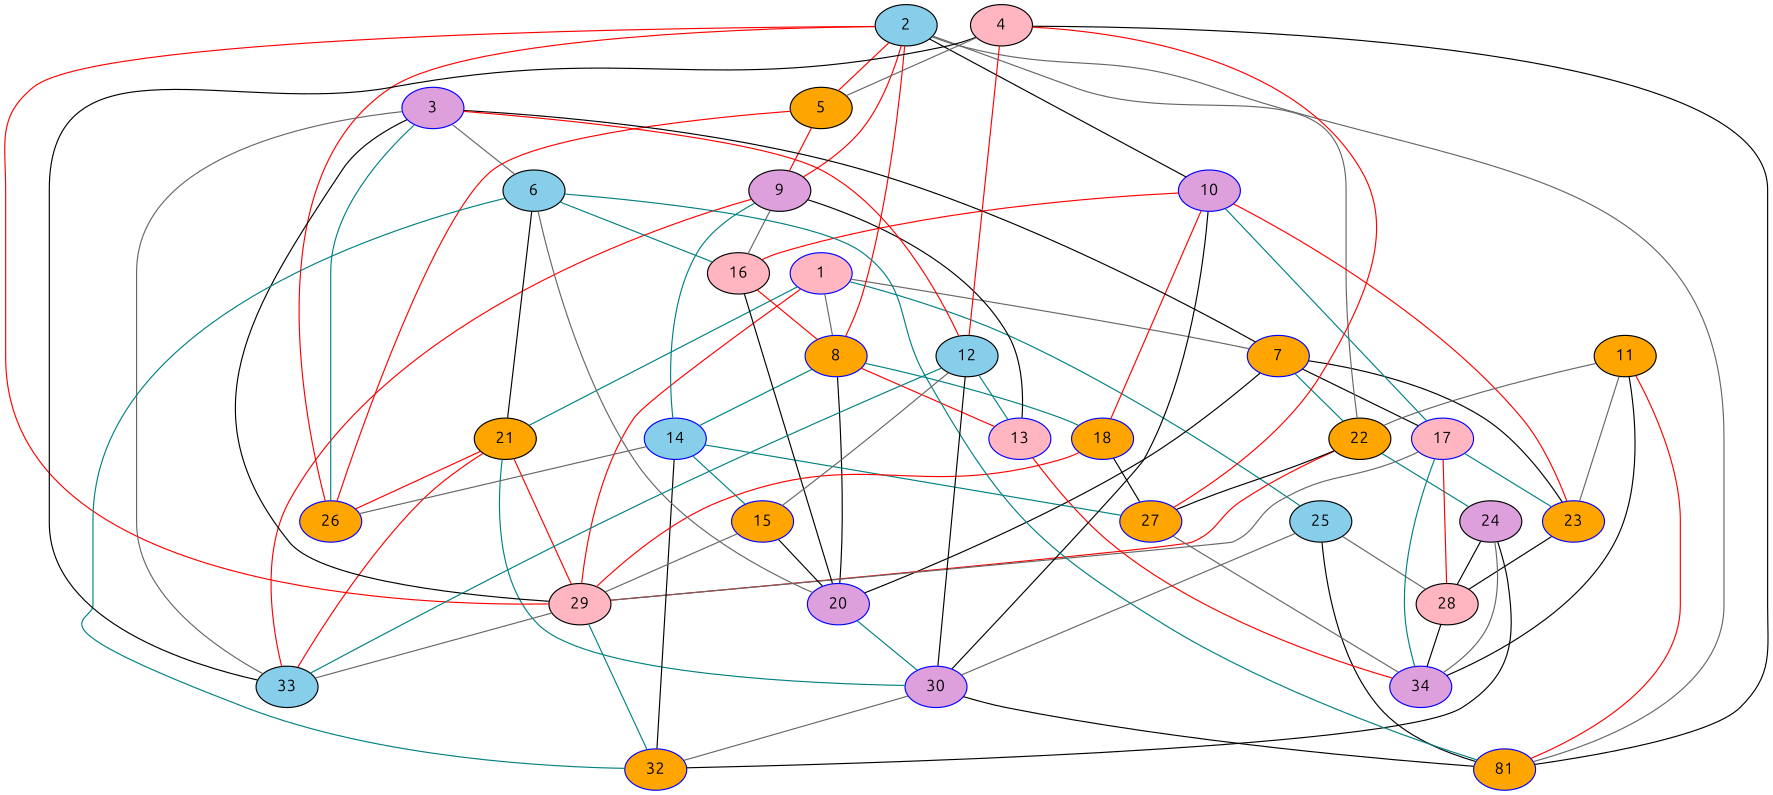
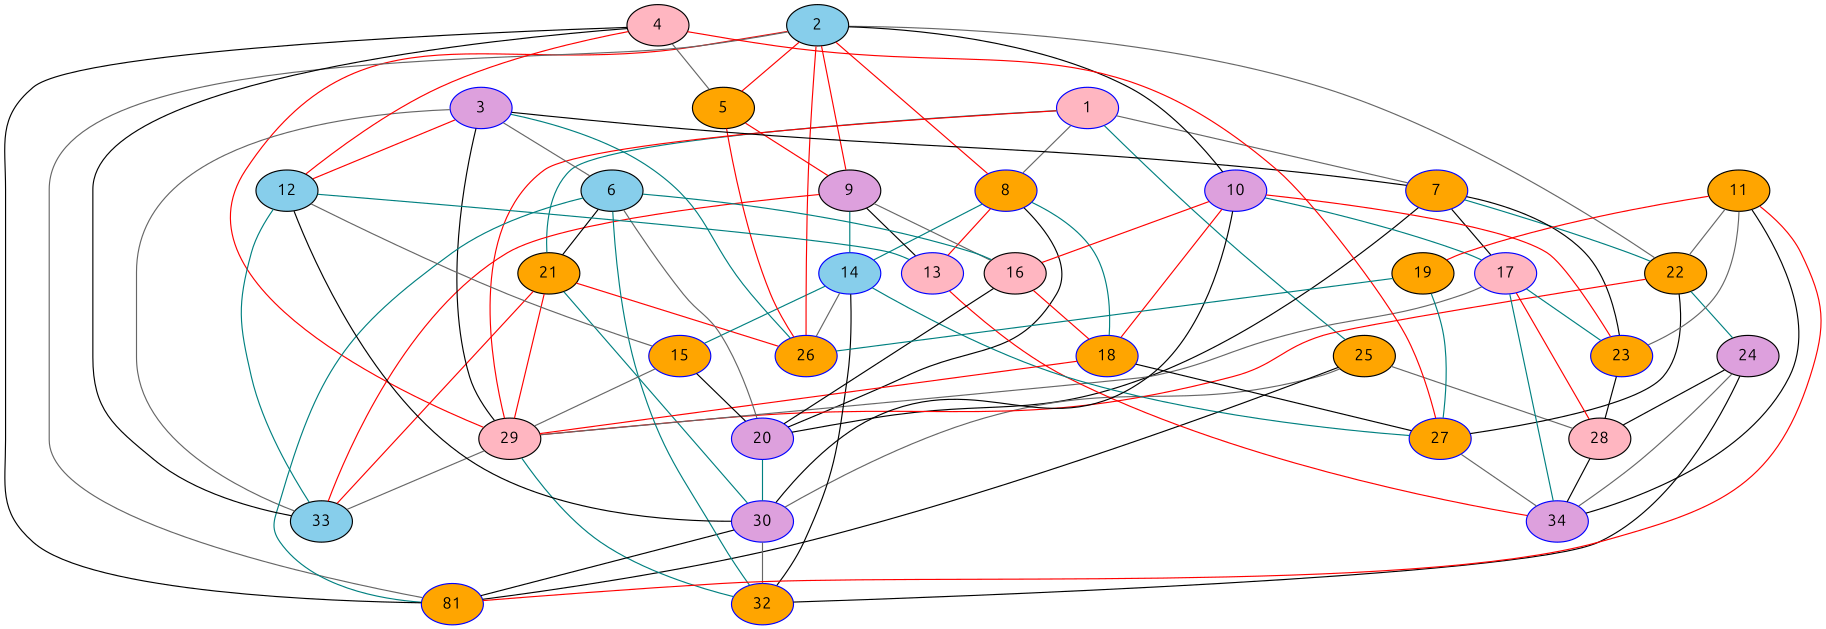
node "19": added
edge "16" -- "8": now "16" -- "18"
node "25": fillcolor skyblue -> orange
